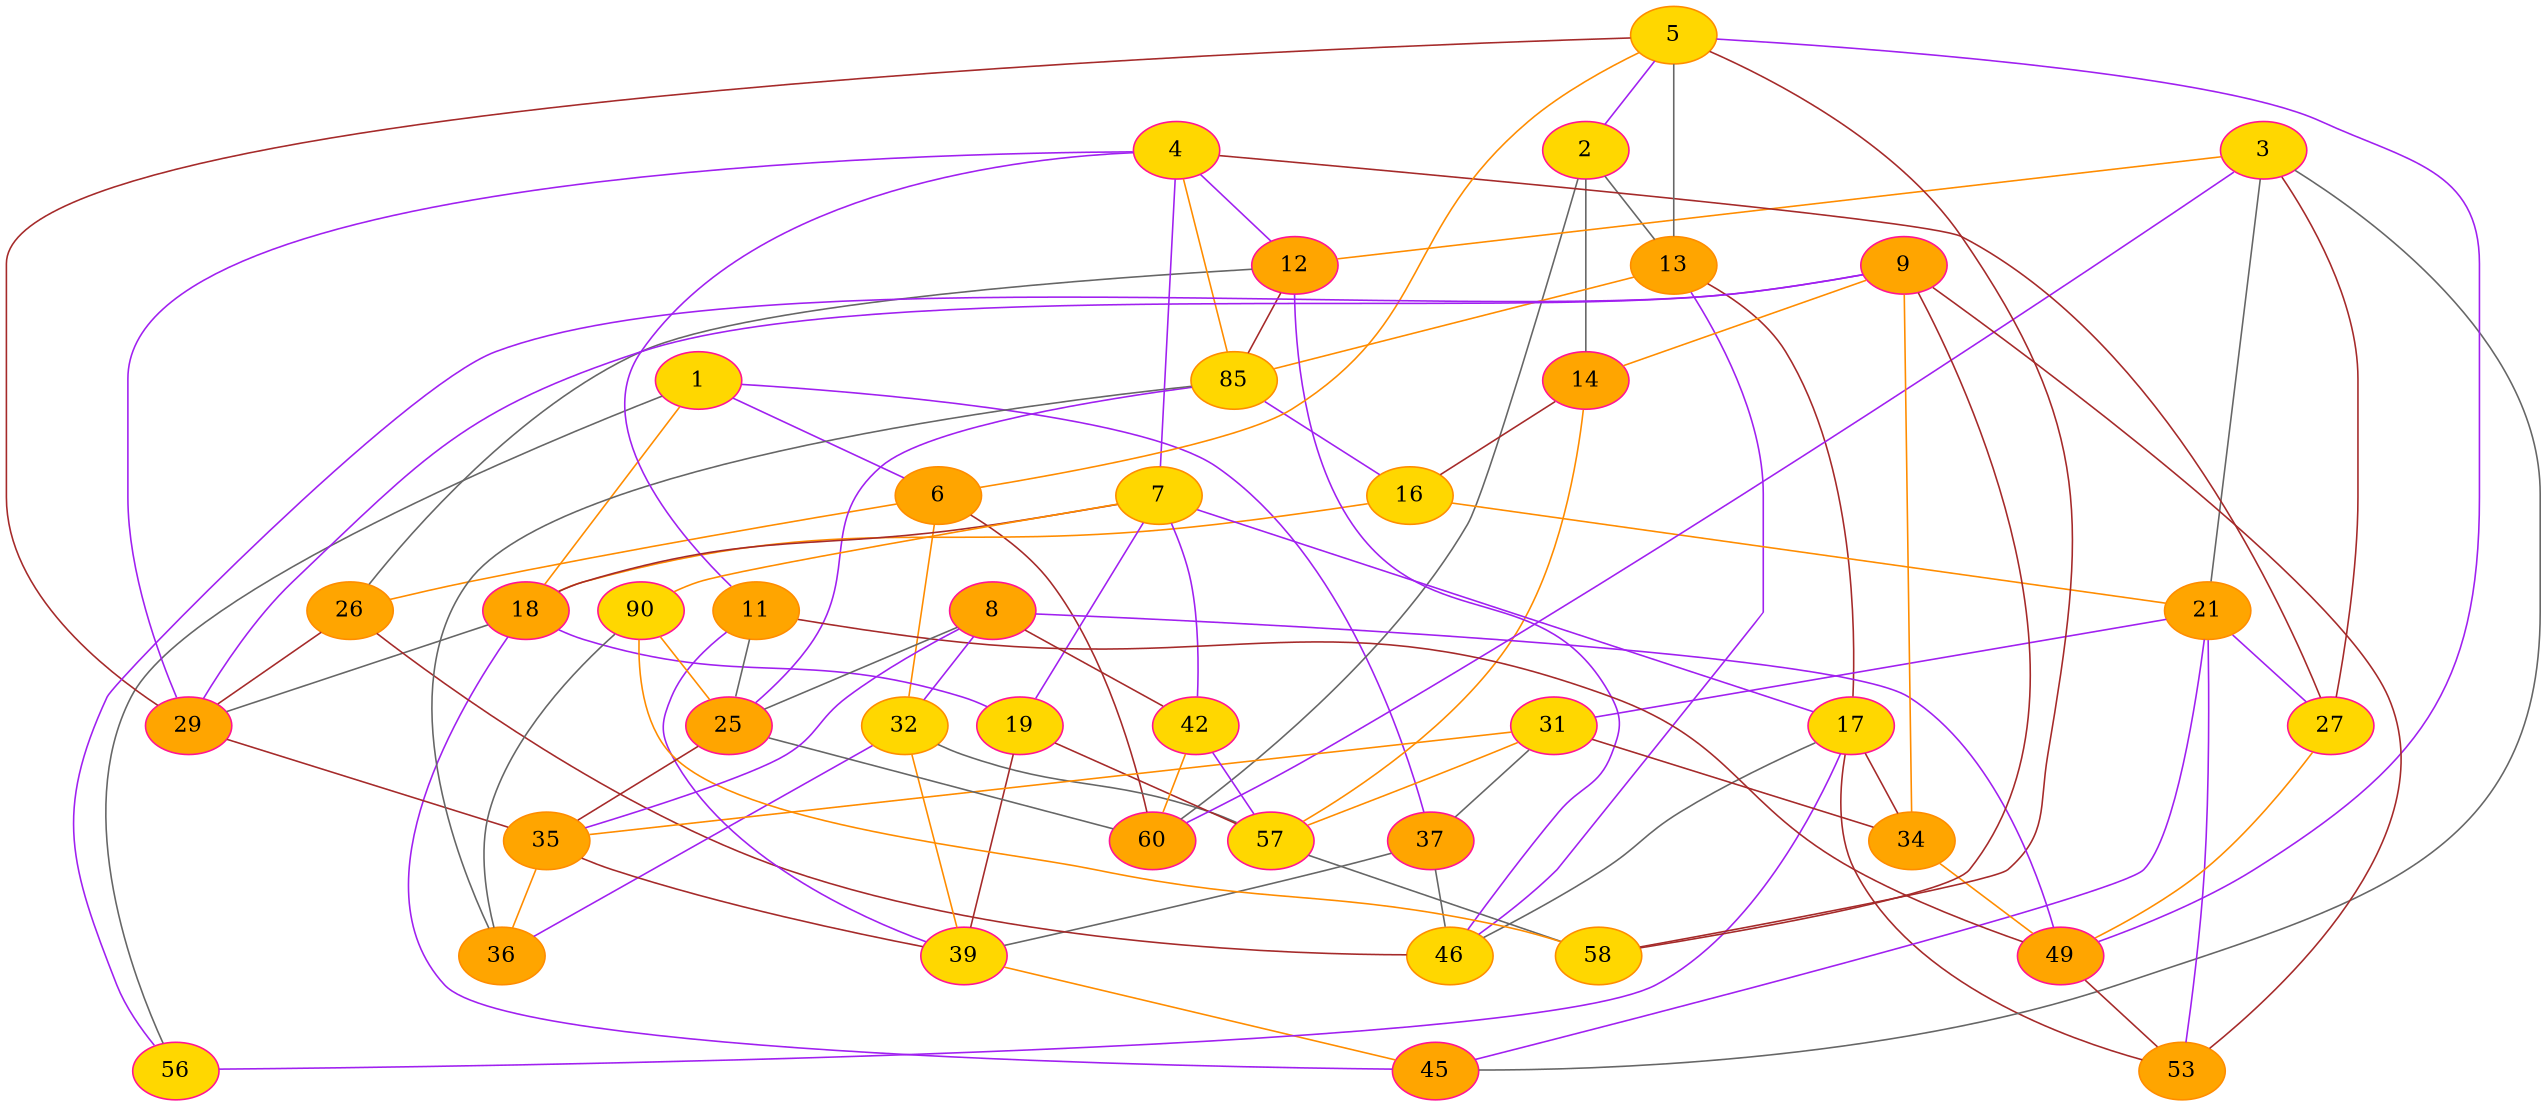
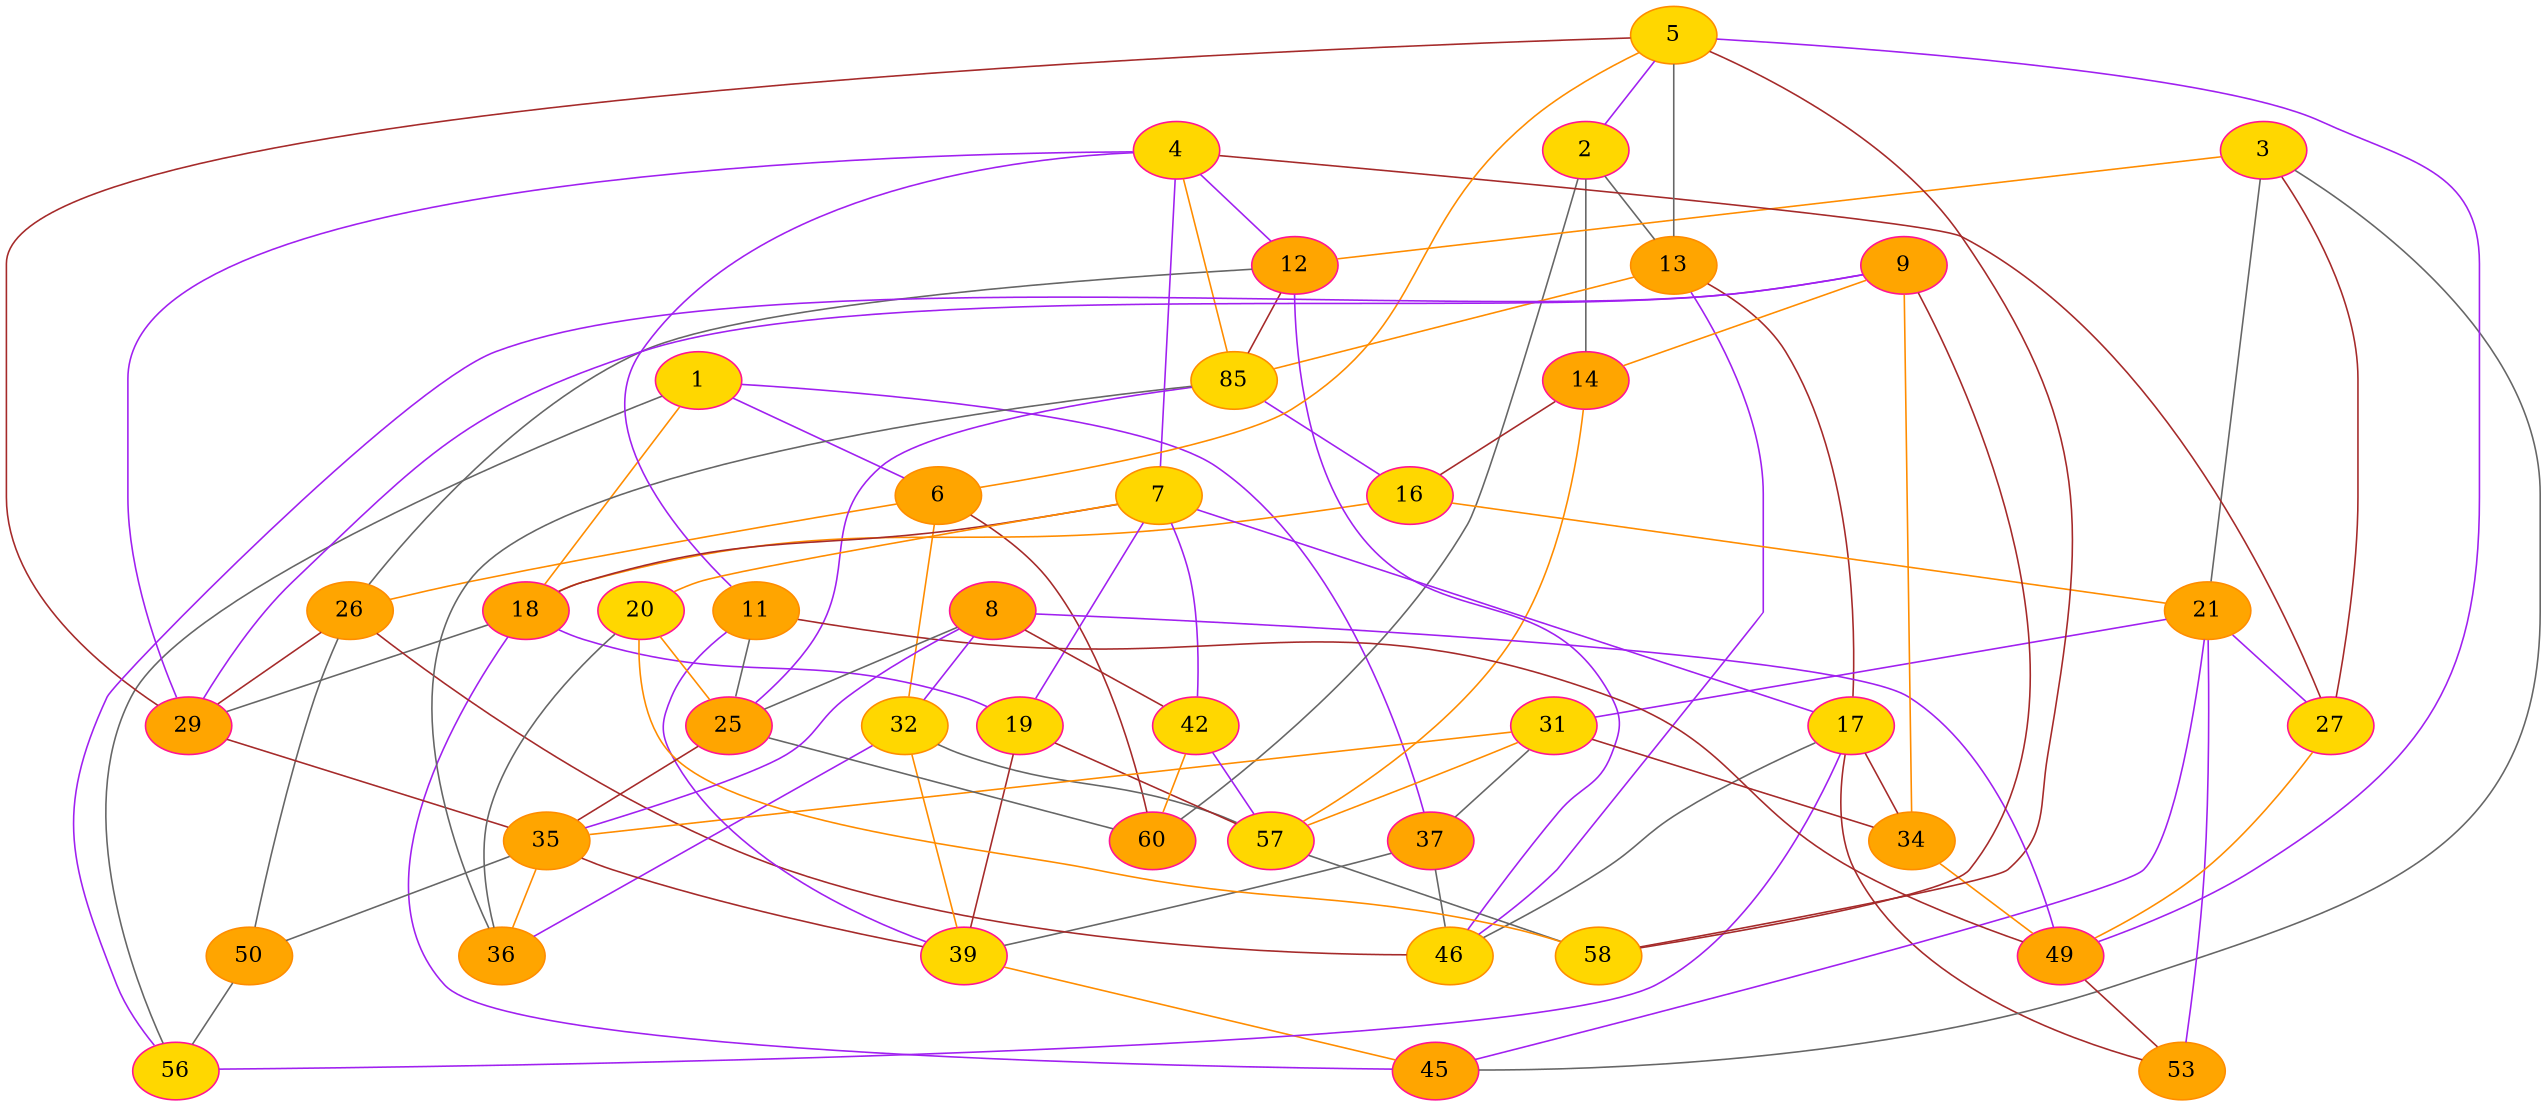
node "16": color darkorange -> deeppink
edge "3" -- "60": removed
node "90": label "90" -> "20"
edge "9" -- "53": removed
node "50": added
